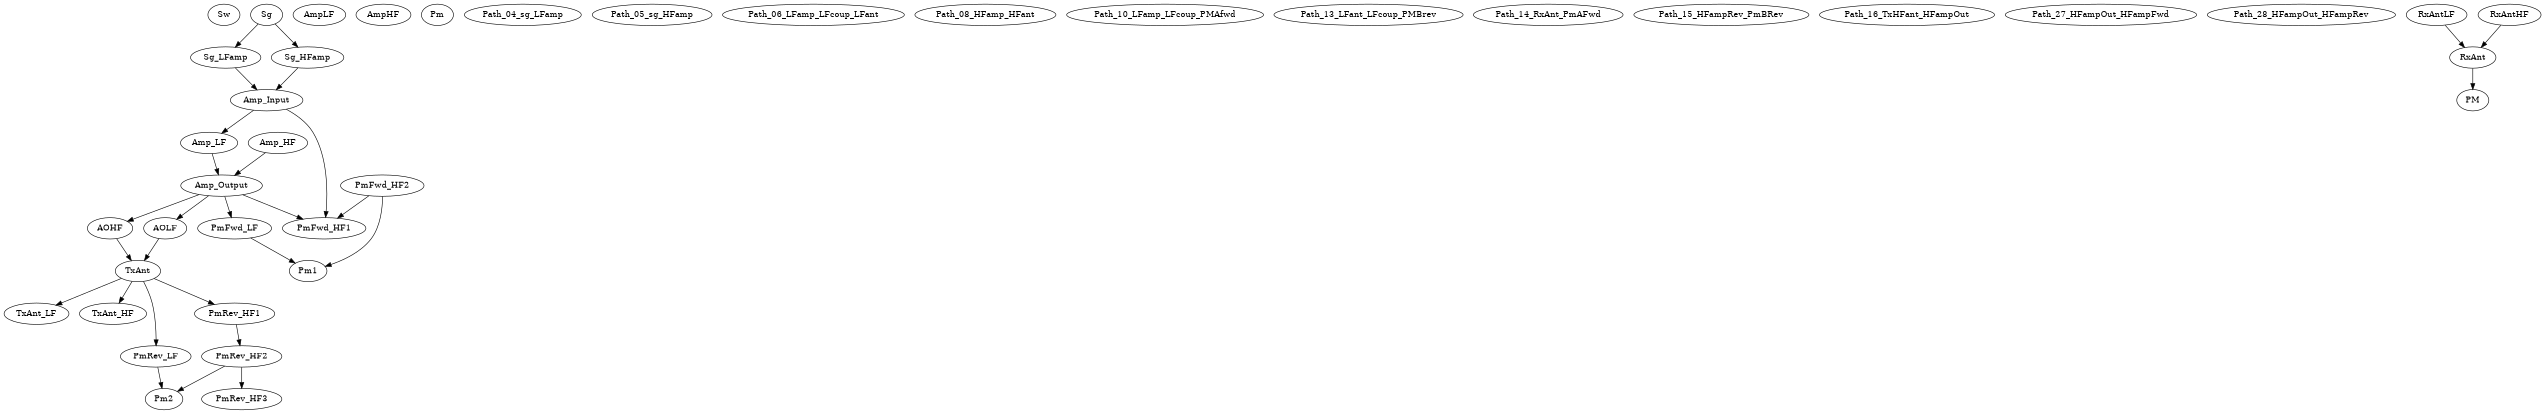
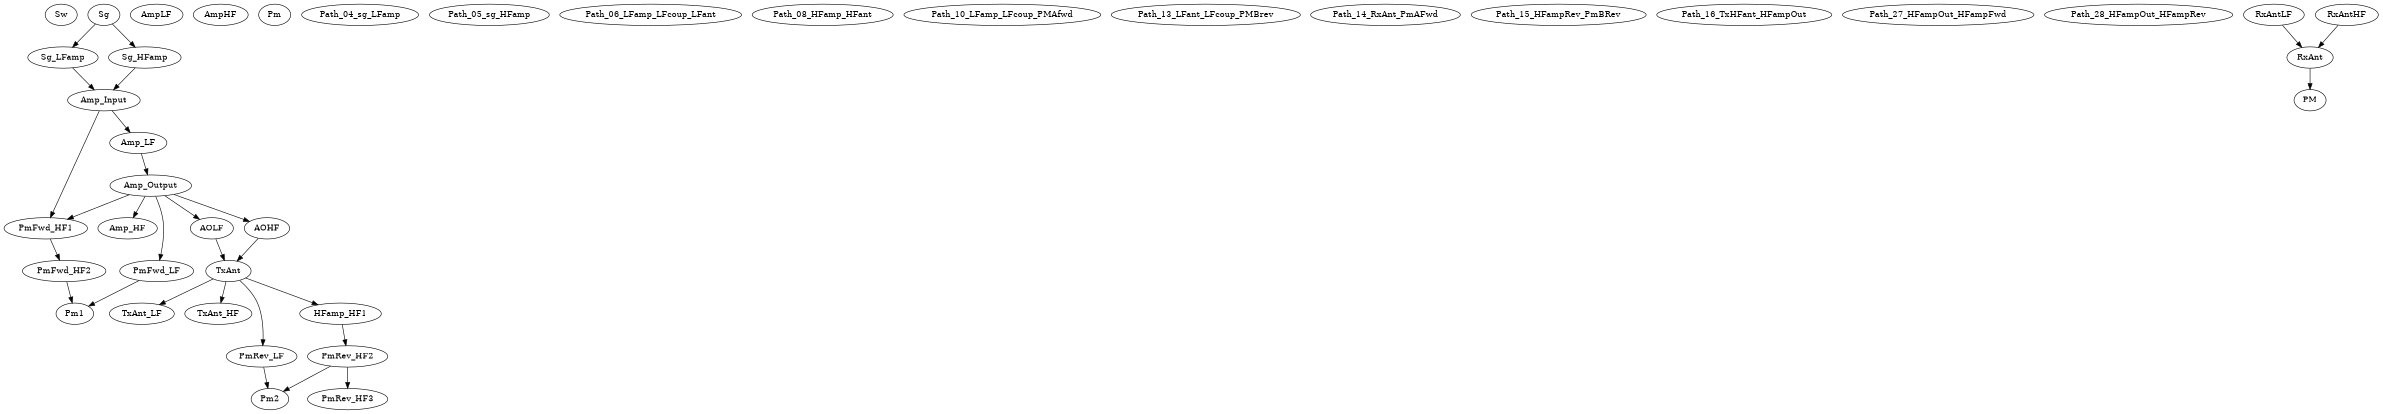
edge "Amp_HF" -> "Amp_Output": reversed
edge "PmFwd_HF2" -> "PmFwd_HF1": reversed
node "PmRev_HF1": label "PmRev_HF1" -> "HFamp_HF1"
